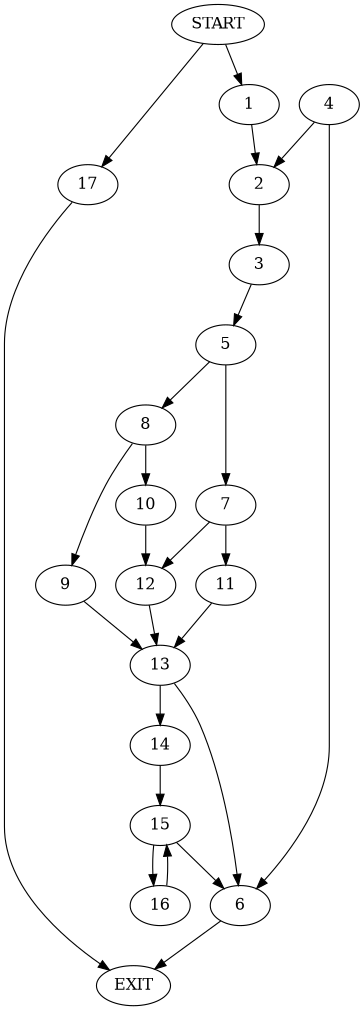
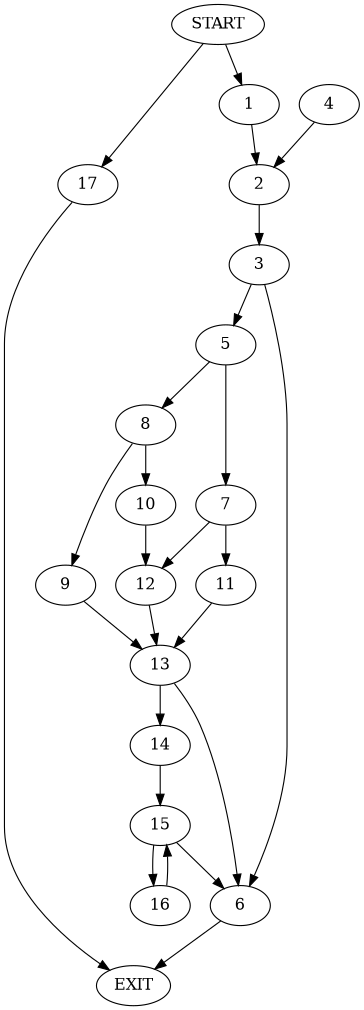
edge "4" -> "6": now "3" -> "6"
